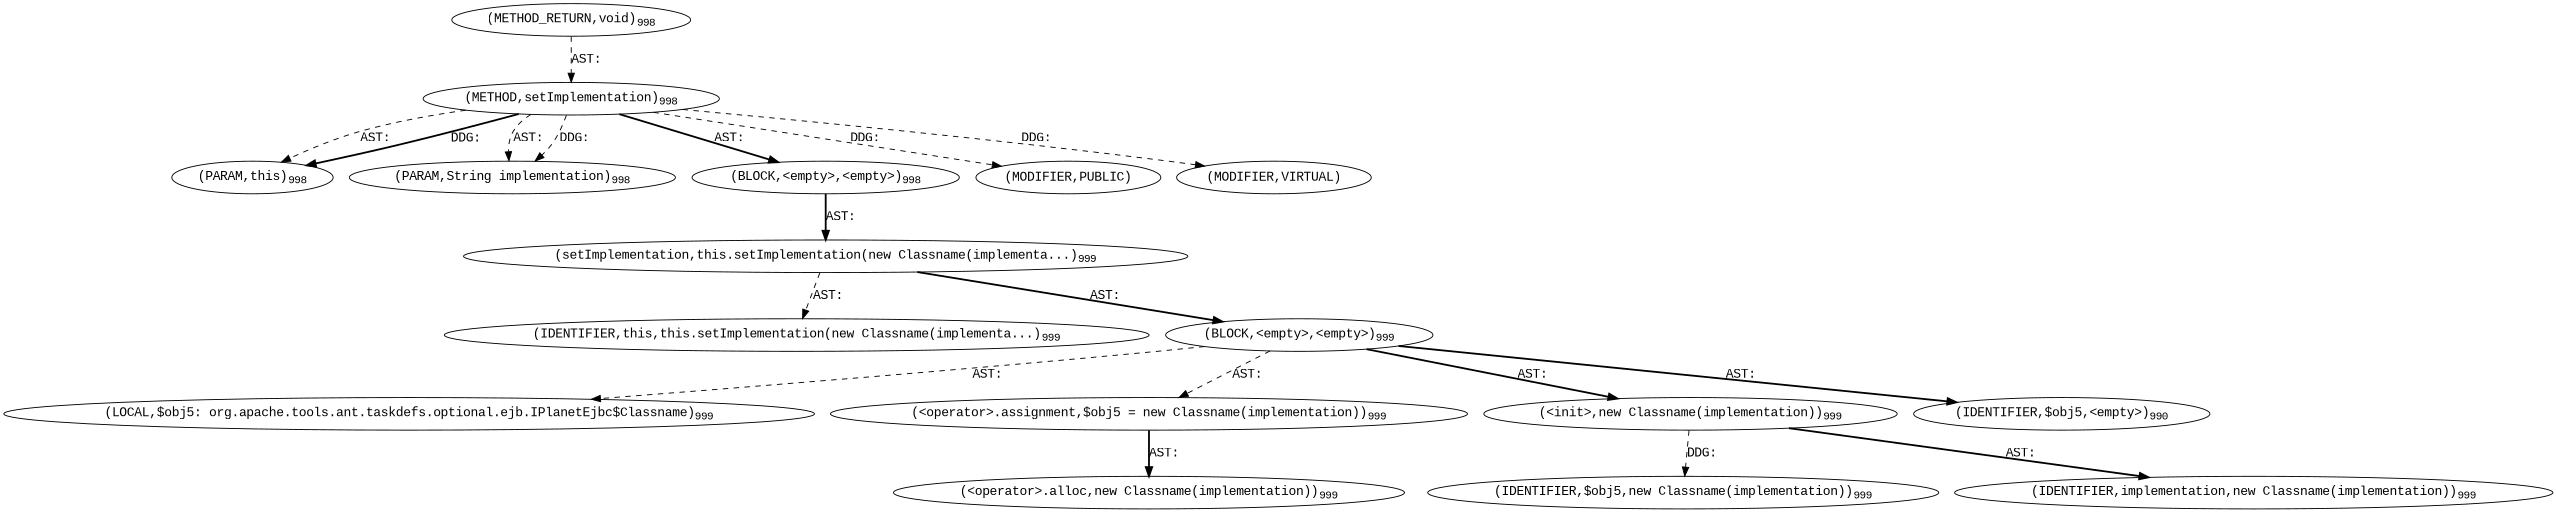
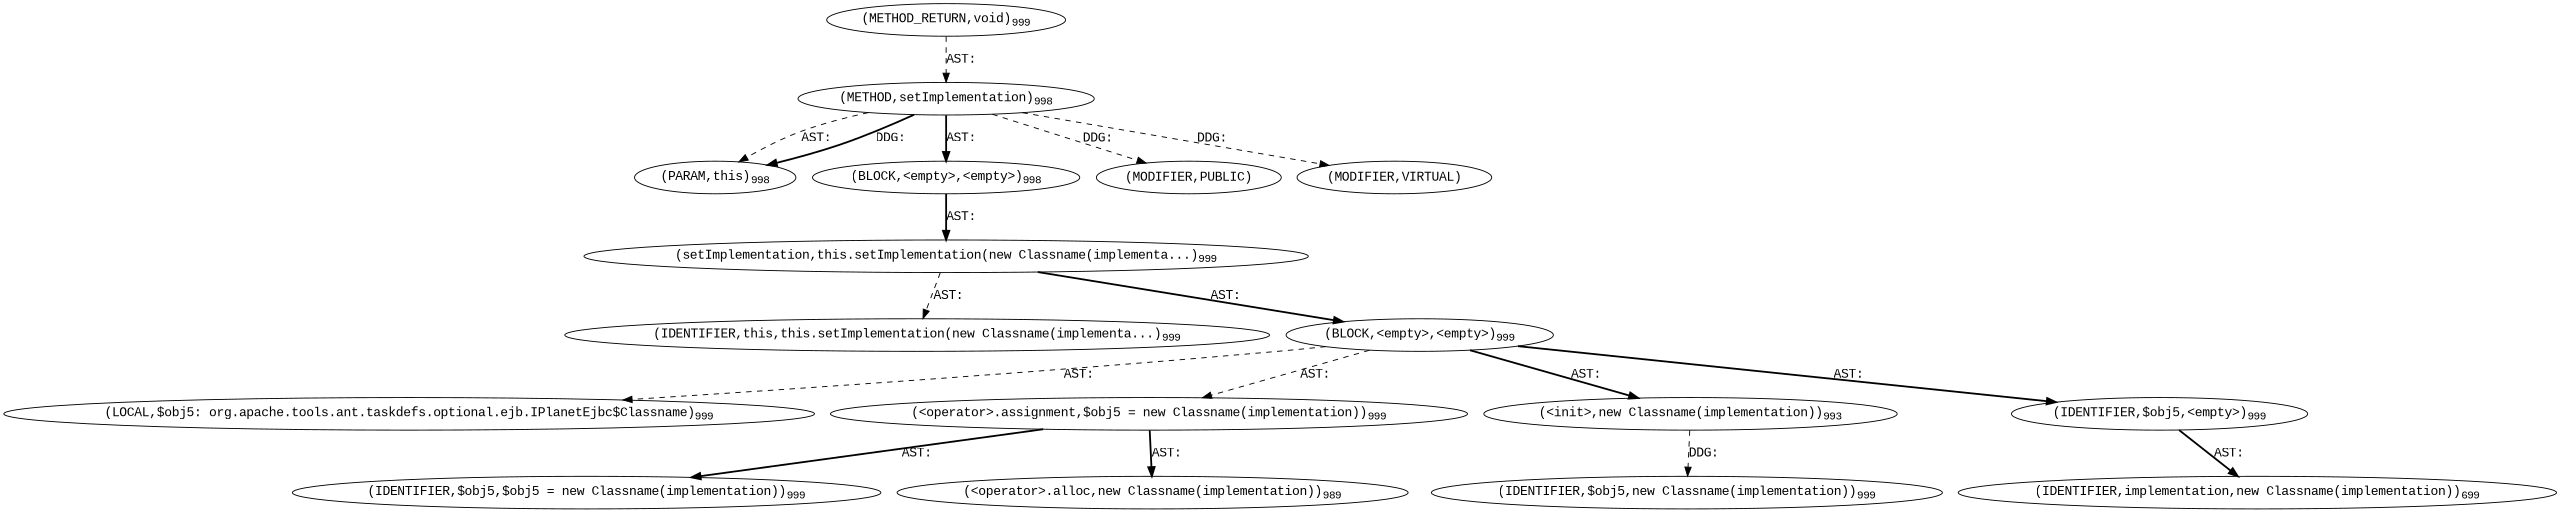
node "(METHOD_RETURN,void)": text "998" -> "999"
node "(PARAM,String implementation)": removed
node "(<init>,new Classname(implementation))": text "999" -> "993"
node "(IDENTIFIER,$obj5,<empty>)": text "990" -> "999"
edge "(<init>,new Classname(implementation))" -> "(IDENTIFIER,implementation,new Classname(implementation))": now "(IDENTIFIER,$obj5,<empty>)" -> "(IDENTIFIER,implementation,new Classname(implementation))"
node "(<operator>.alloc,new Classname(implementation))": text "999" -> "989"
node "(IDENTIFIER,implementation,new Classname(implementation))": text "999" -> "699"
node "(IDENTIFIER,$obj5,$obj5 = new Classname(implementation))": added
